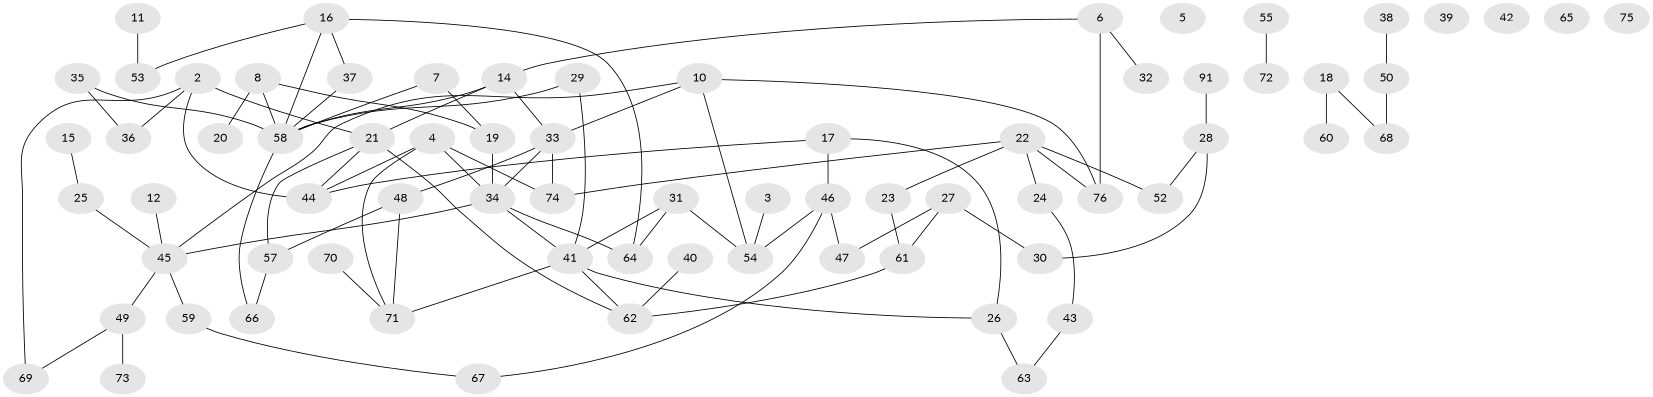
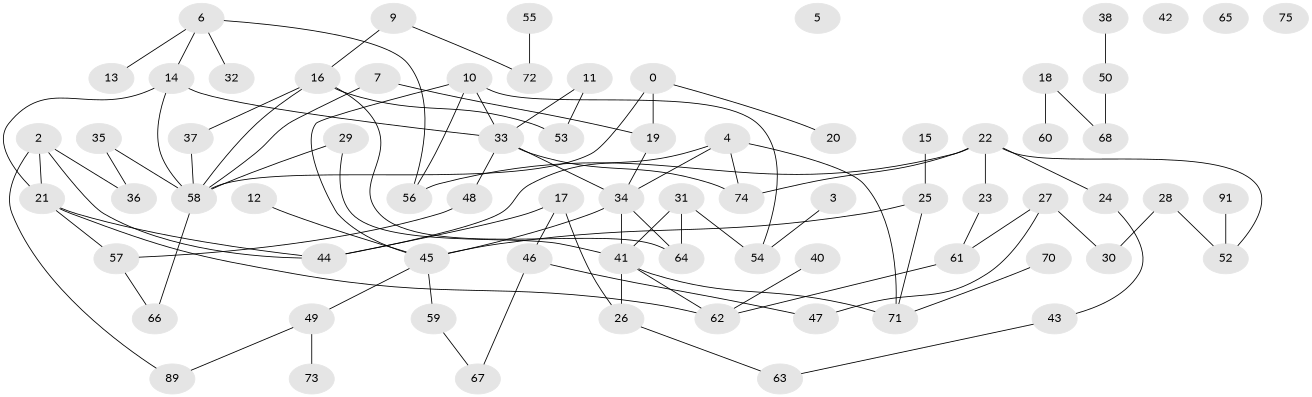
node "9": added
node "39": removed
node "13": added
node "8": label "8" -> "0"
edge "11" -- "33": added
edge "91" -- "28": now "91" -- "52"
node "76": label "76" -> "56"
edge "46" -- "54": removed
edge "48" -- "71": now "25" -- "71"
node "69": label "69" -> "89"
